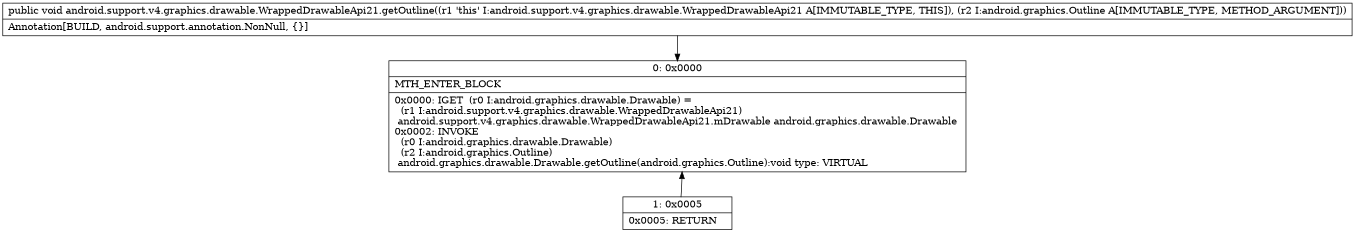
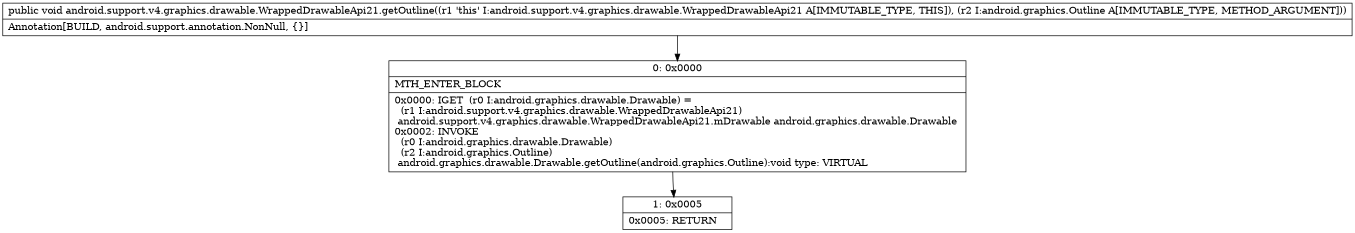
edge "1: 0x0005" -> "0: 0x0000": reversed
